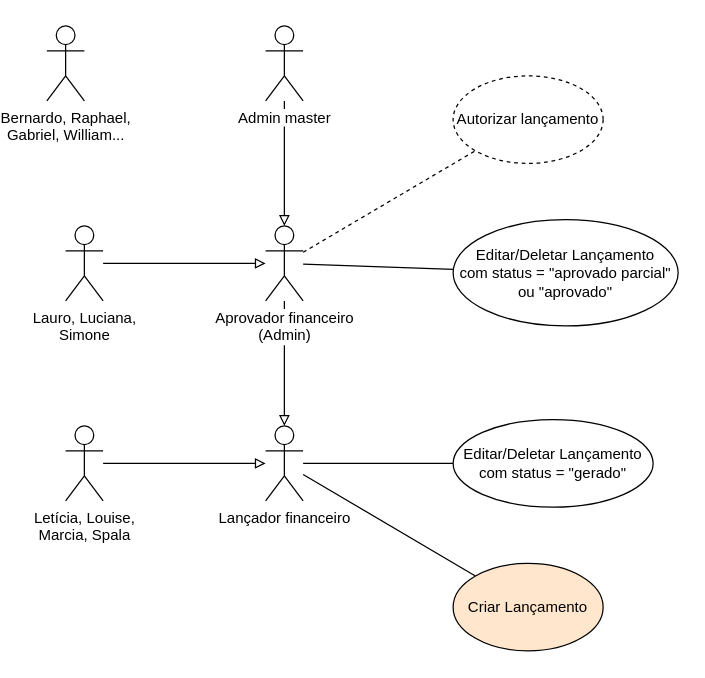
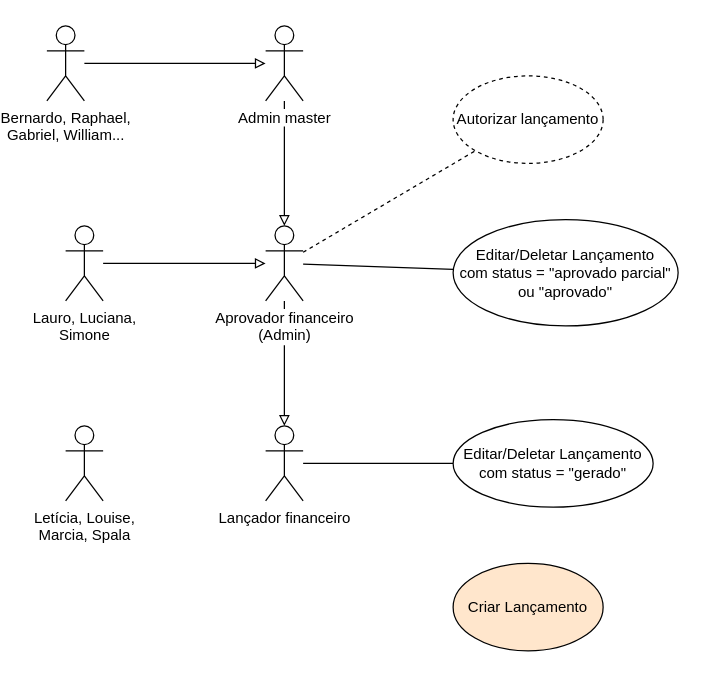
edge "Bernardo, Raphael, Gabriel, William..." -> "Admin master": added
edge "Letícia, Louise, Marcia, Spala" -> "Lançador financeiro": removed
edge "Lançador financeiro" -- "Criar Lançamento": removed
